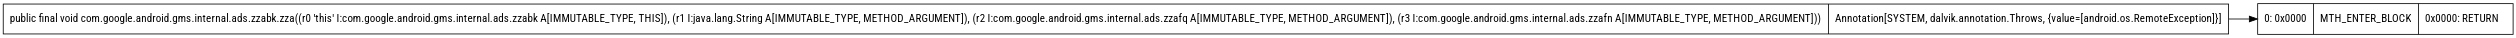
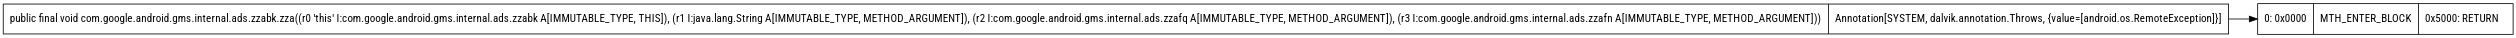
node "0: 0x0000": text "0x0000: RETURN" -> "0x5000: RETURN"
